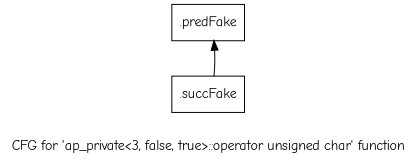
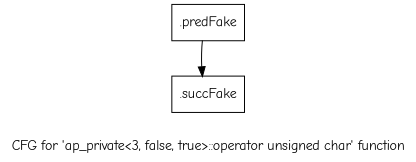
edge ".succFake" -> ".predFake": reversed
